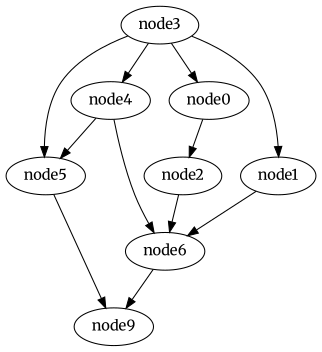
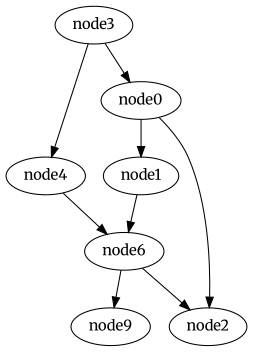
edge "node3" -> "node1": now "node0" -> "node1"
node "node5": removed
edge "node2" -> "node6": reversed
